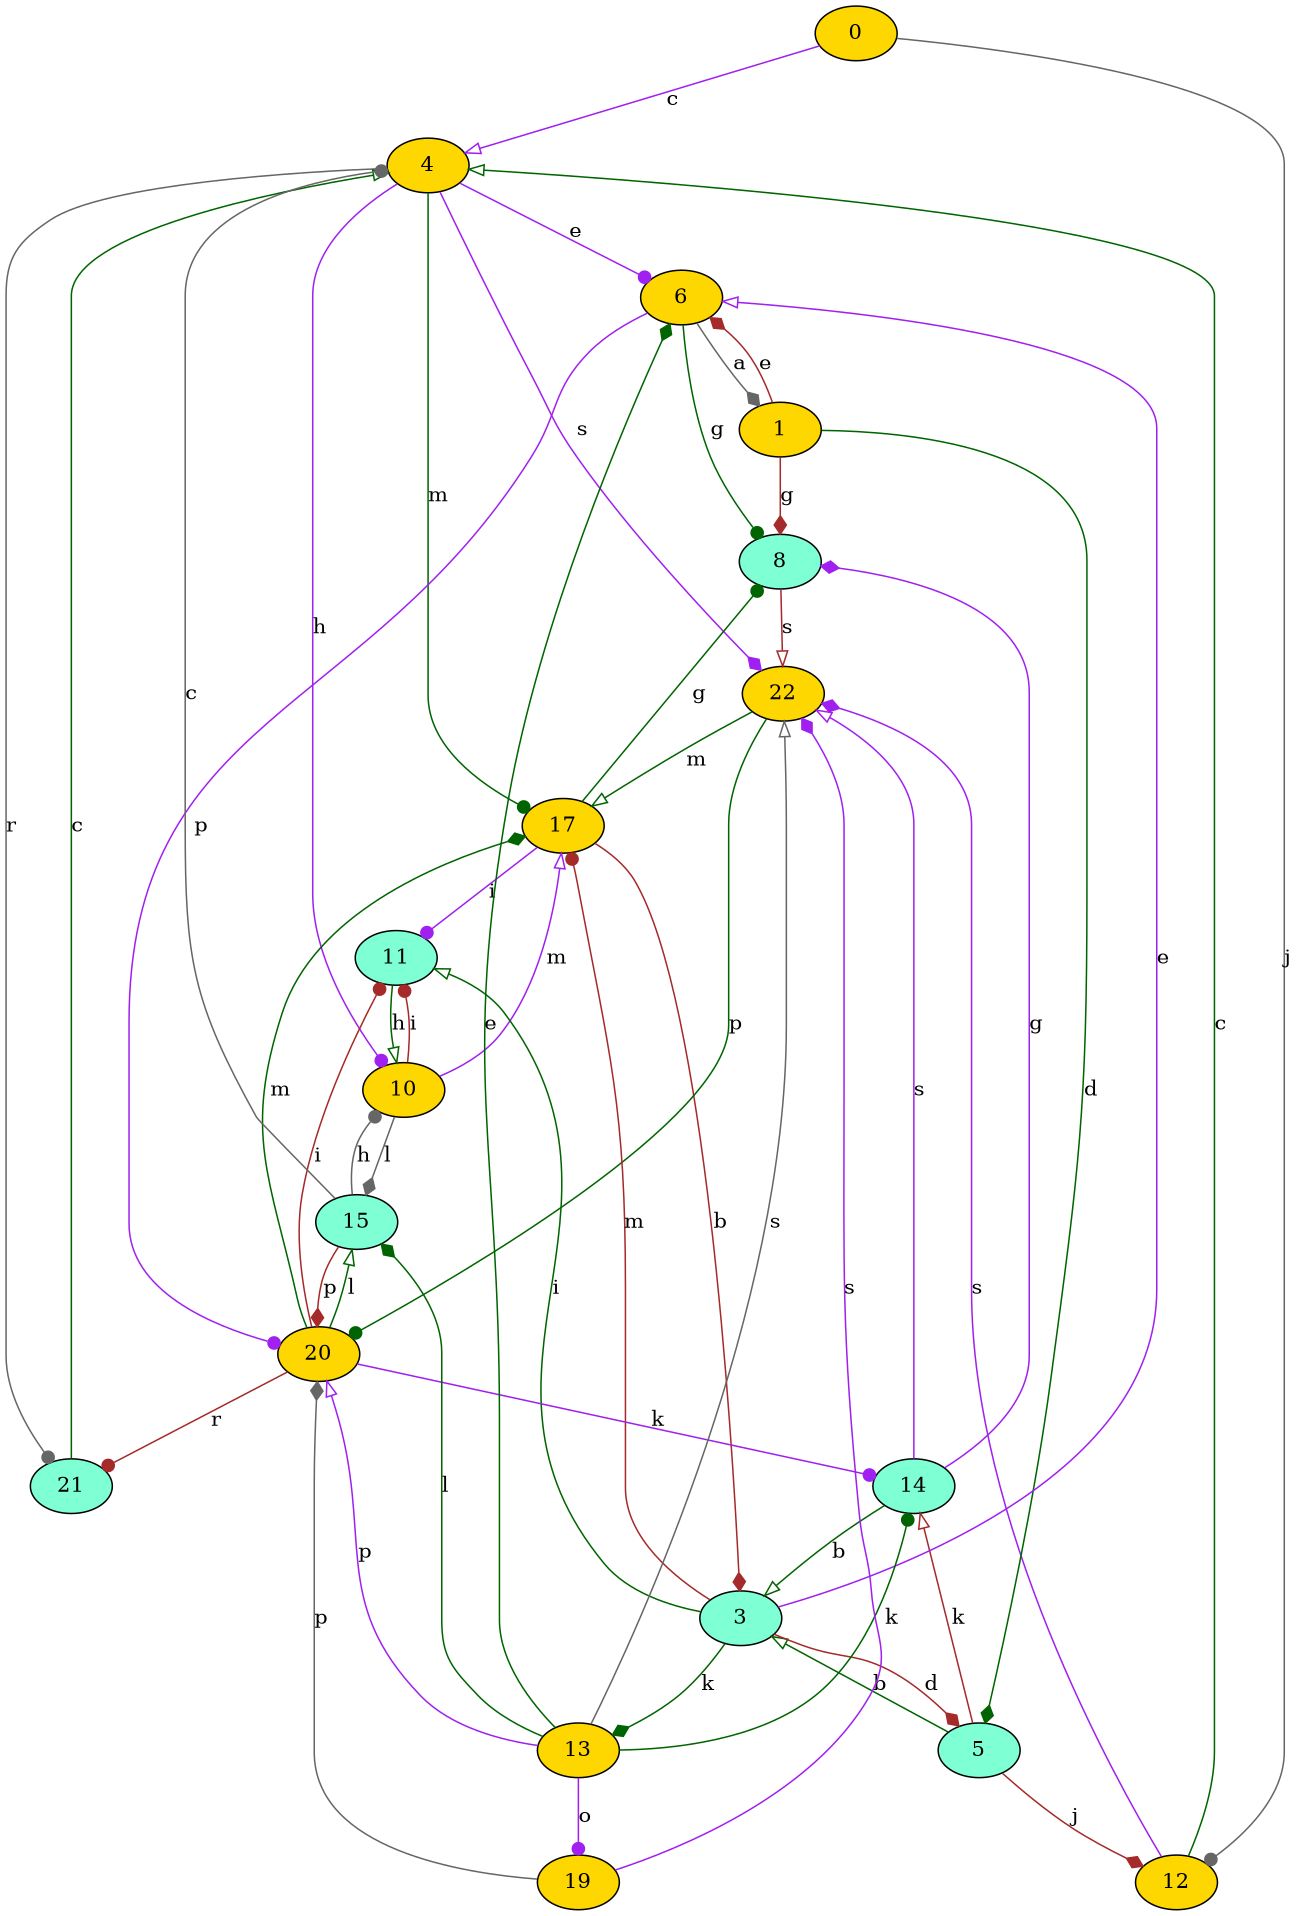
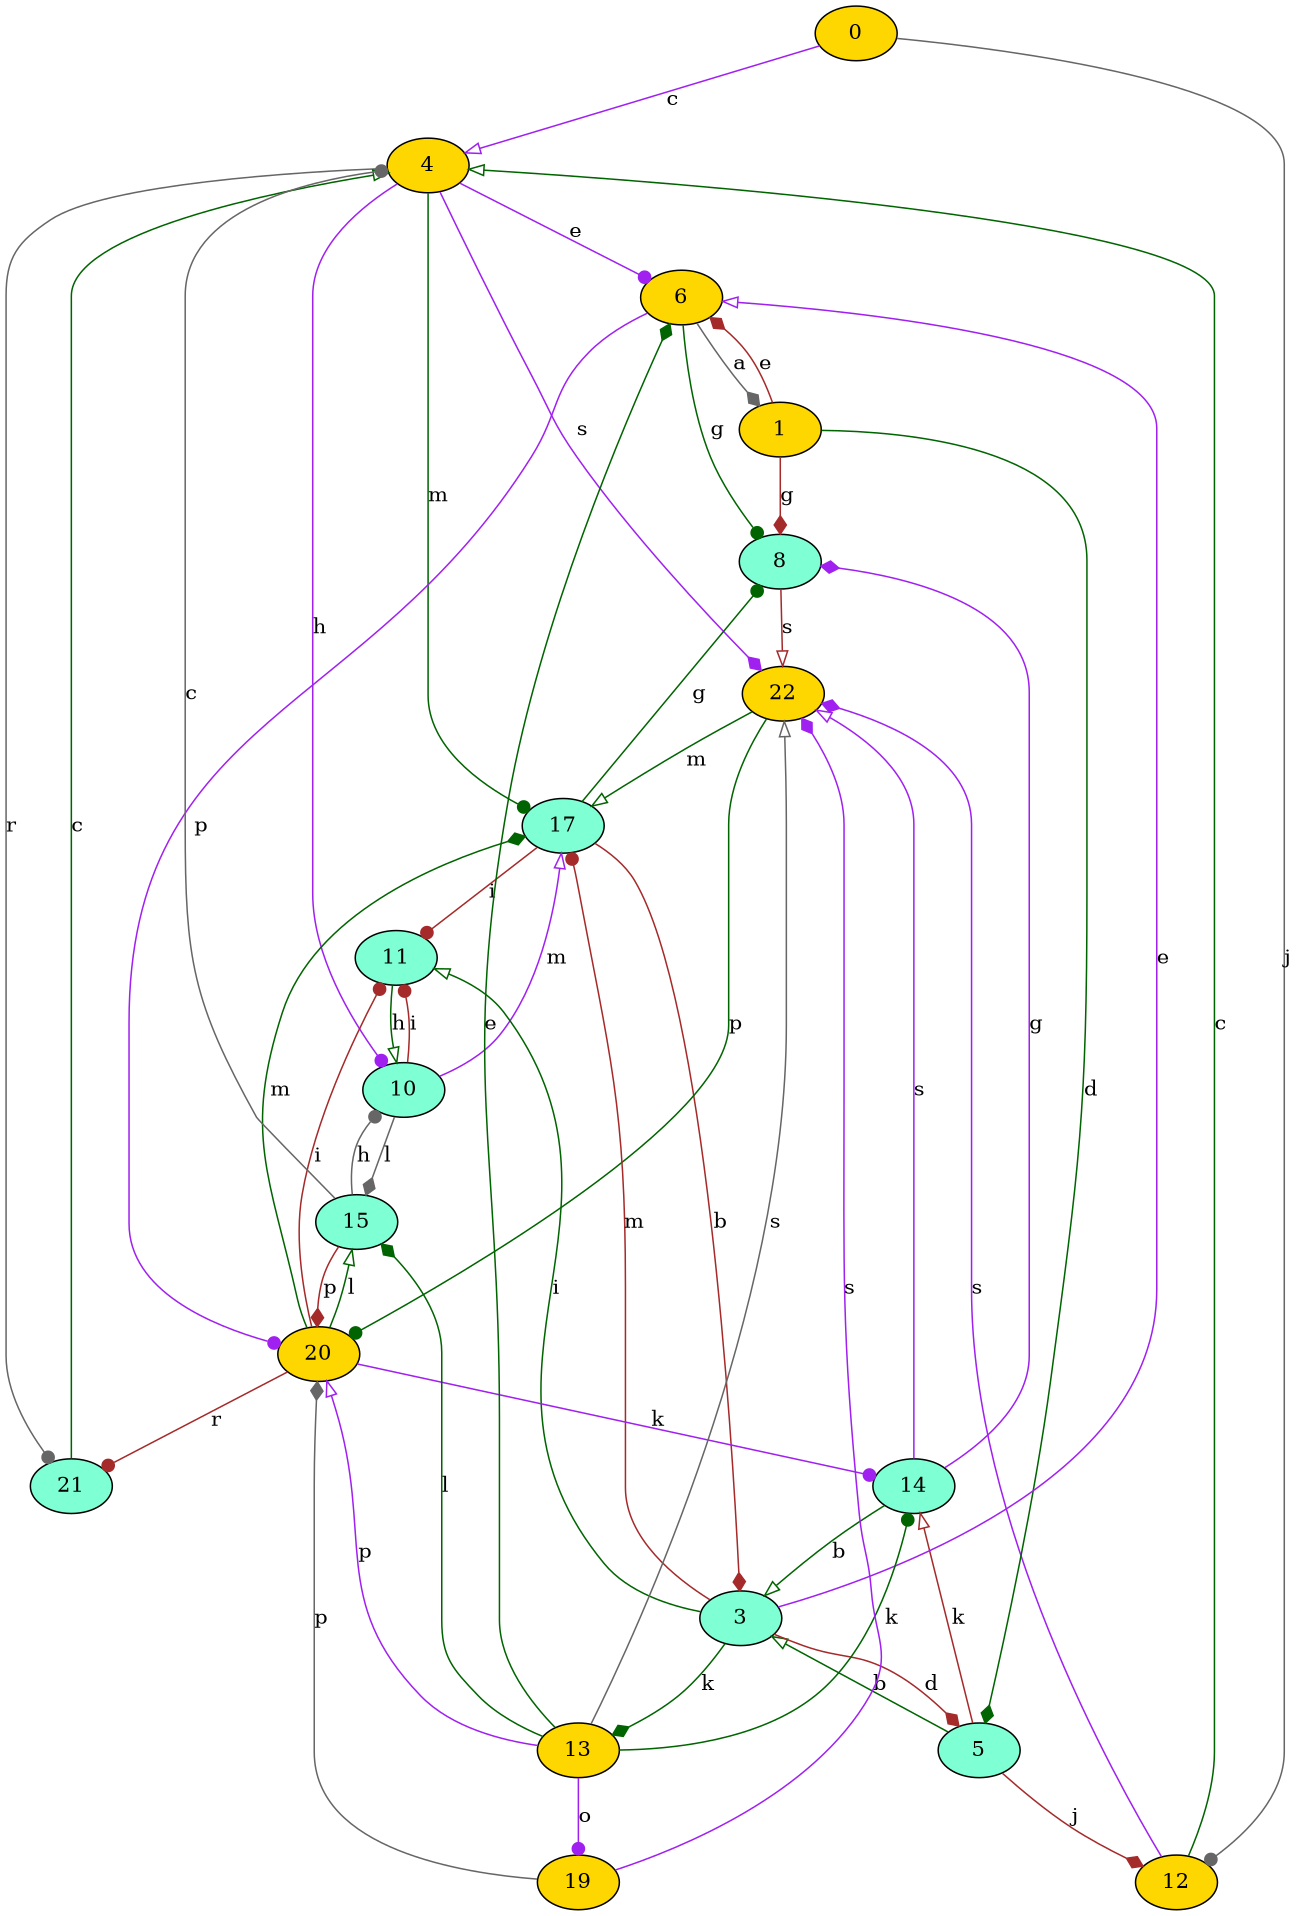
node "17": fillcolor gold -> aquamarine
edge "17" -> "11": color purple -> brown
node "10": fillcolor gold -> aquamarine
